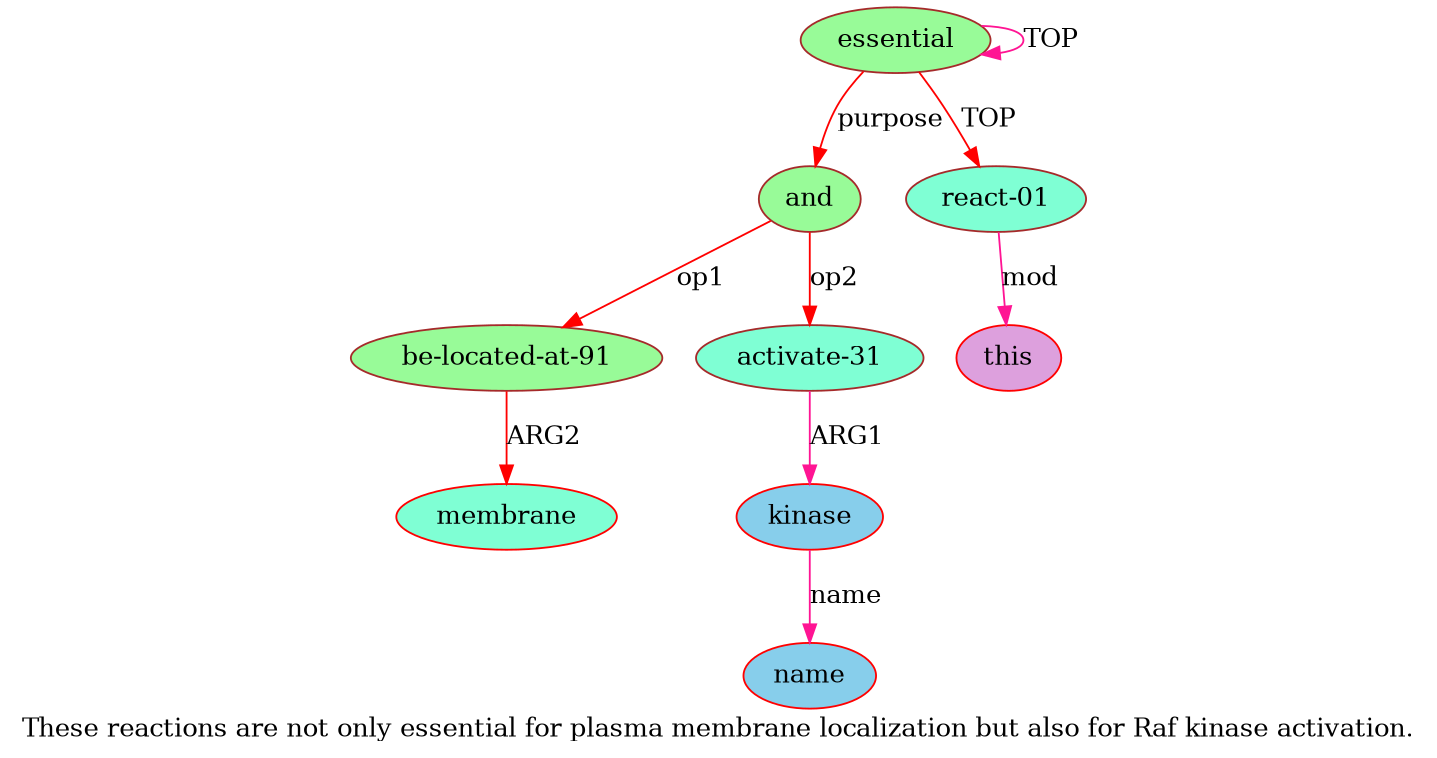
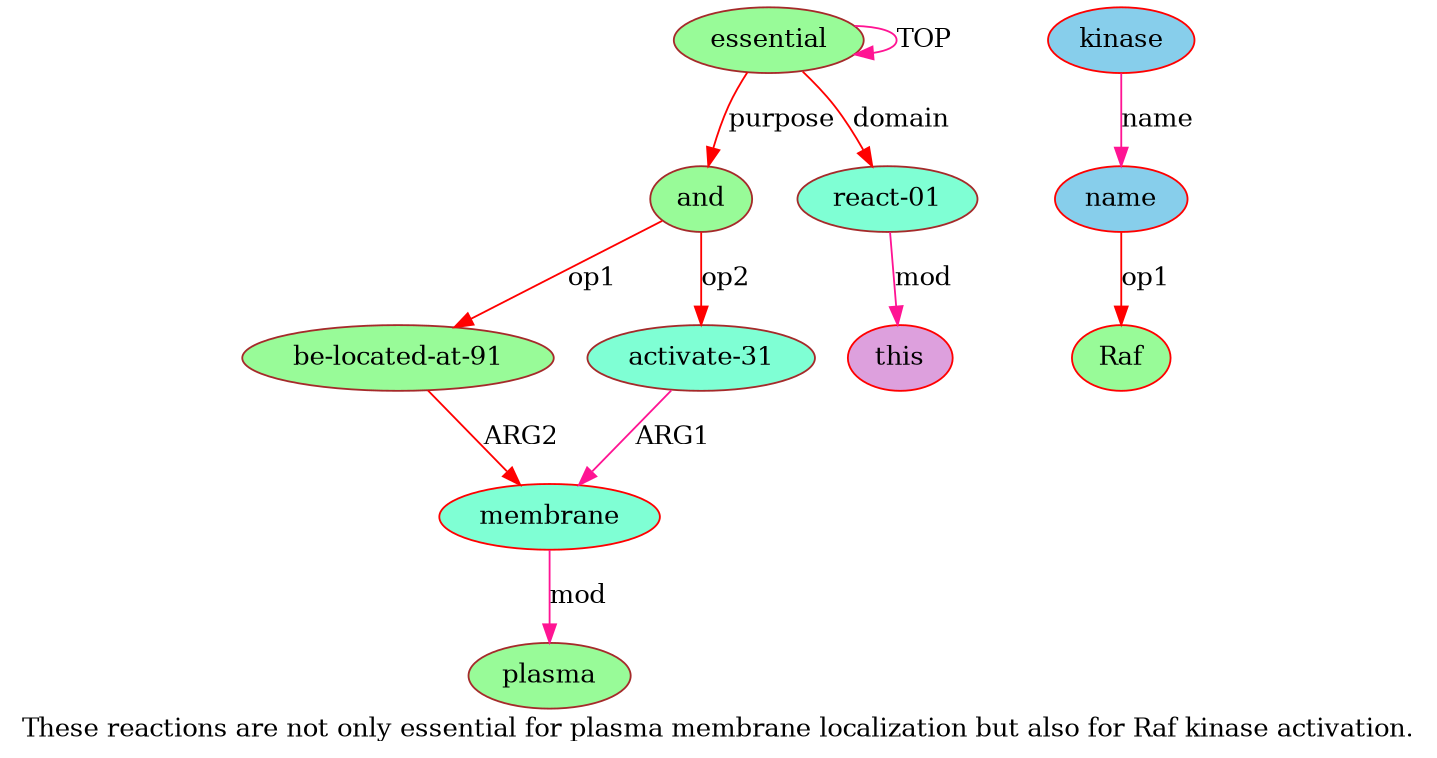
edge "essential" -> "react-01": label "TOP" -> "domain"
node "Raf": added
edge "activate-31" -> "kinase": now "activate-31" -> "membrane"
node "plasma": added
